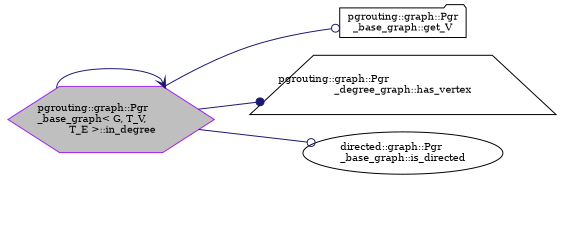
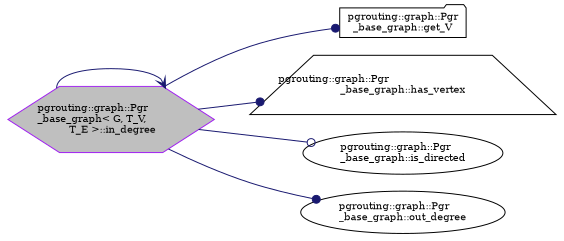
edge "pgrouting::graph::Pgr _base_graph< G, T_V, T_E >::in_degree" -> "pgrouting::graph::Pgr _base_graph::get_V": arrowhead odot -> dot
node "pgrouting::graph::Pgr _degree_graph::has_vertex": label "pgrouting::graph::Pgr _degree_graph::has_vertex" -> "pgrouting::graph::Pgr _base_graph::has_vertex"
node "directed::graph::Pgr _base_graph::is_directed": label "directed::graph::Pgr _base_graph::is_directed" -> "pgrouting::graph::Pgr _base_graph::is_directed"
node "pgrouting::graph::Pgr _base_graph::out_degree": added
